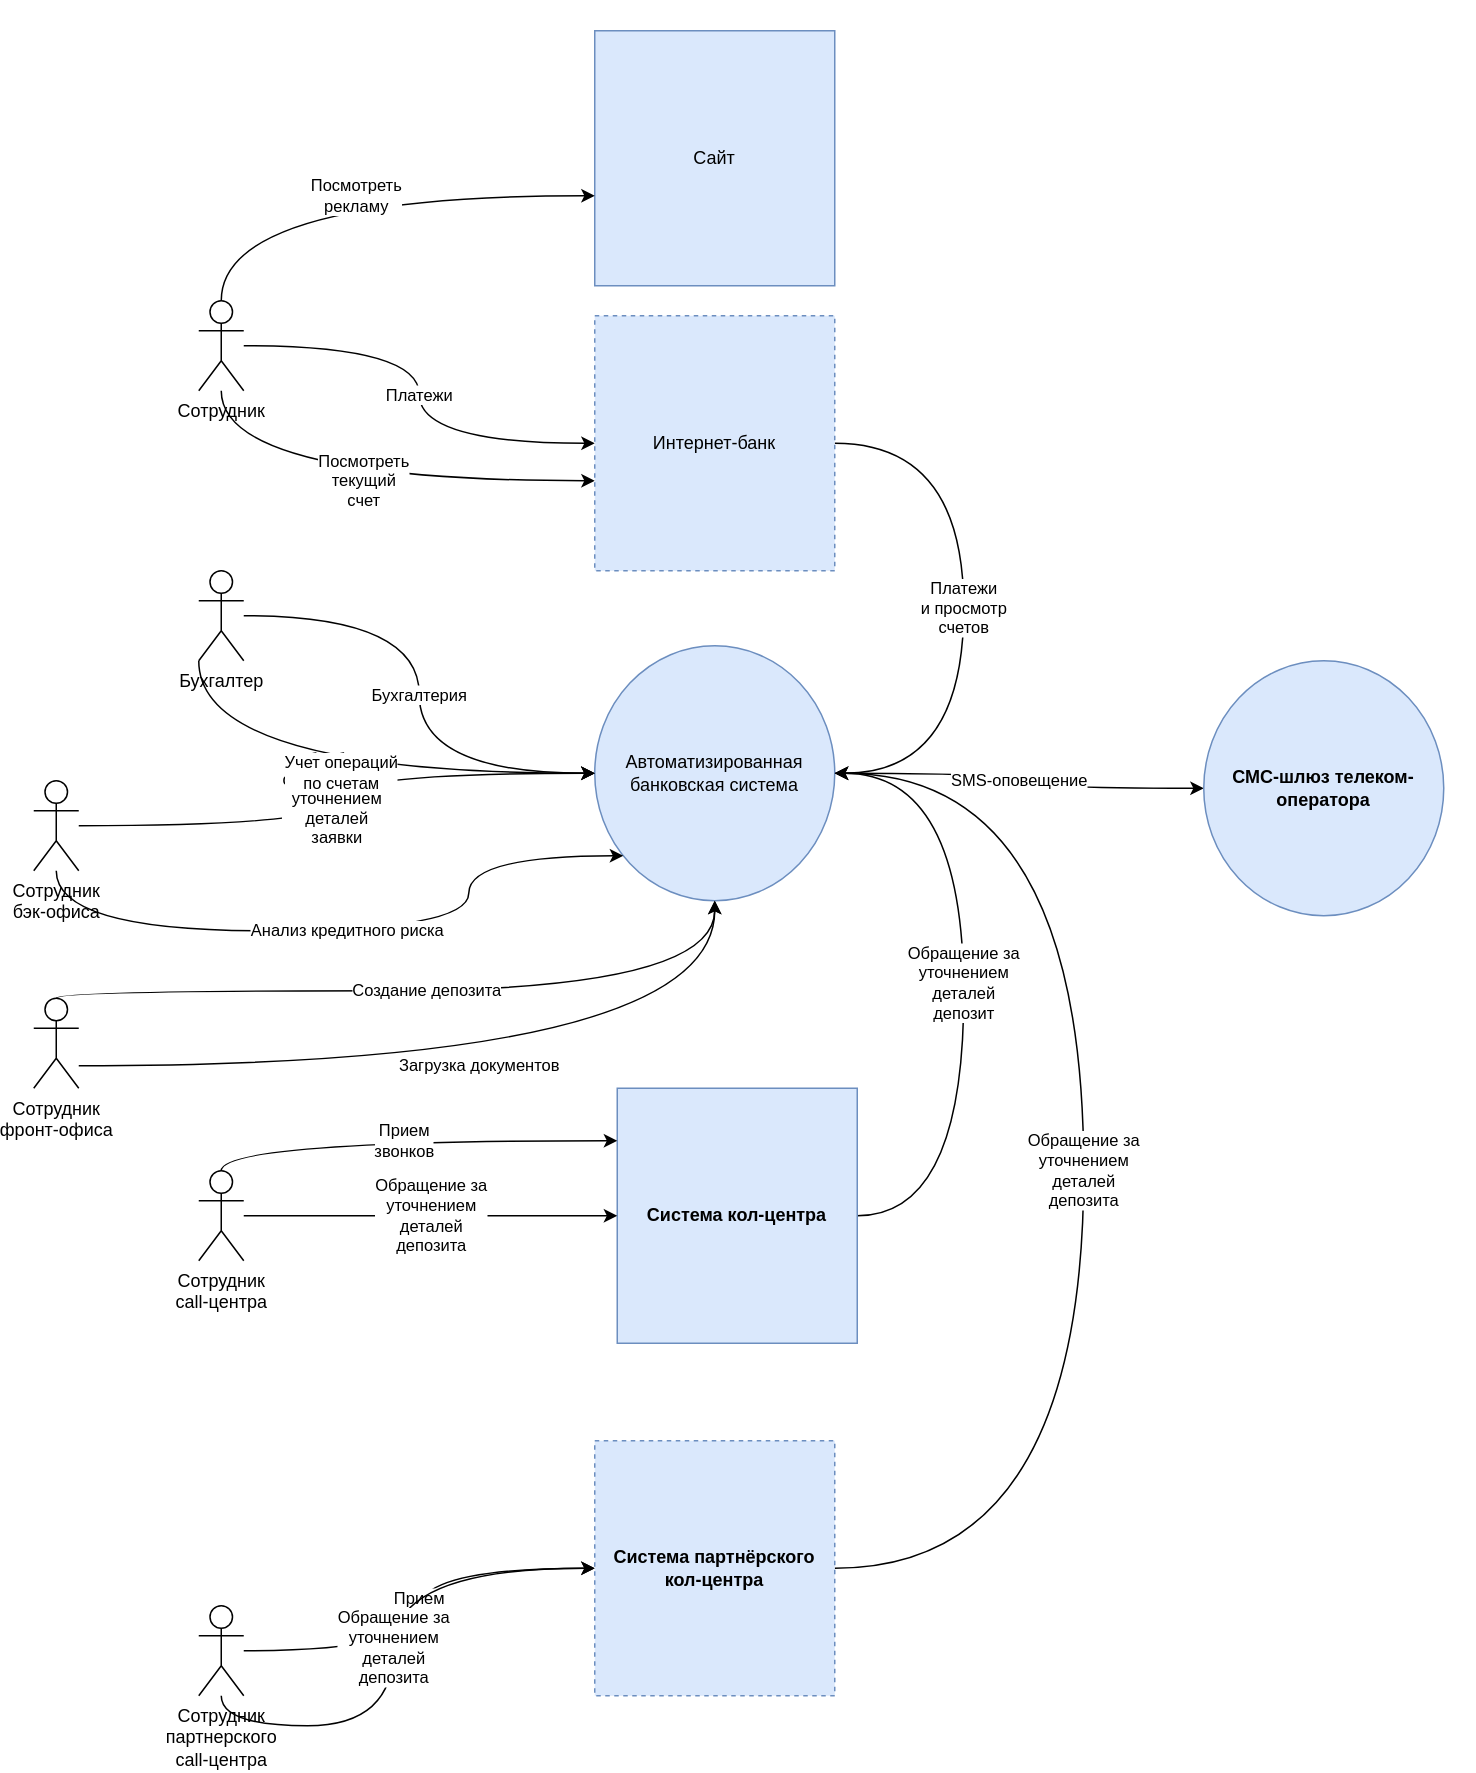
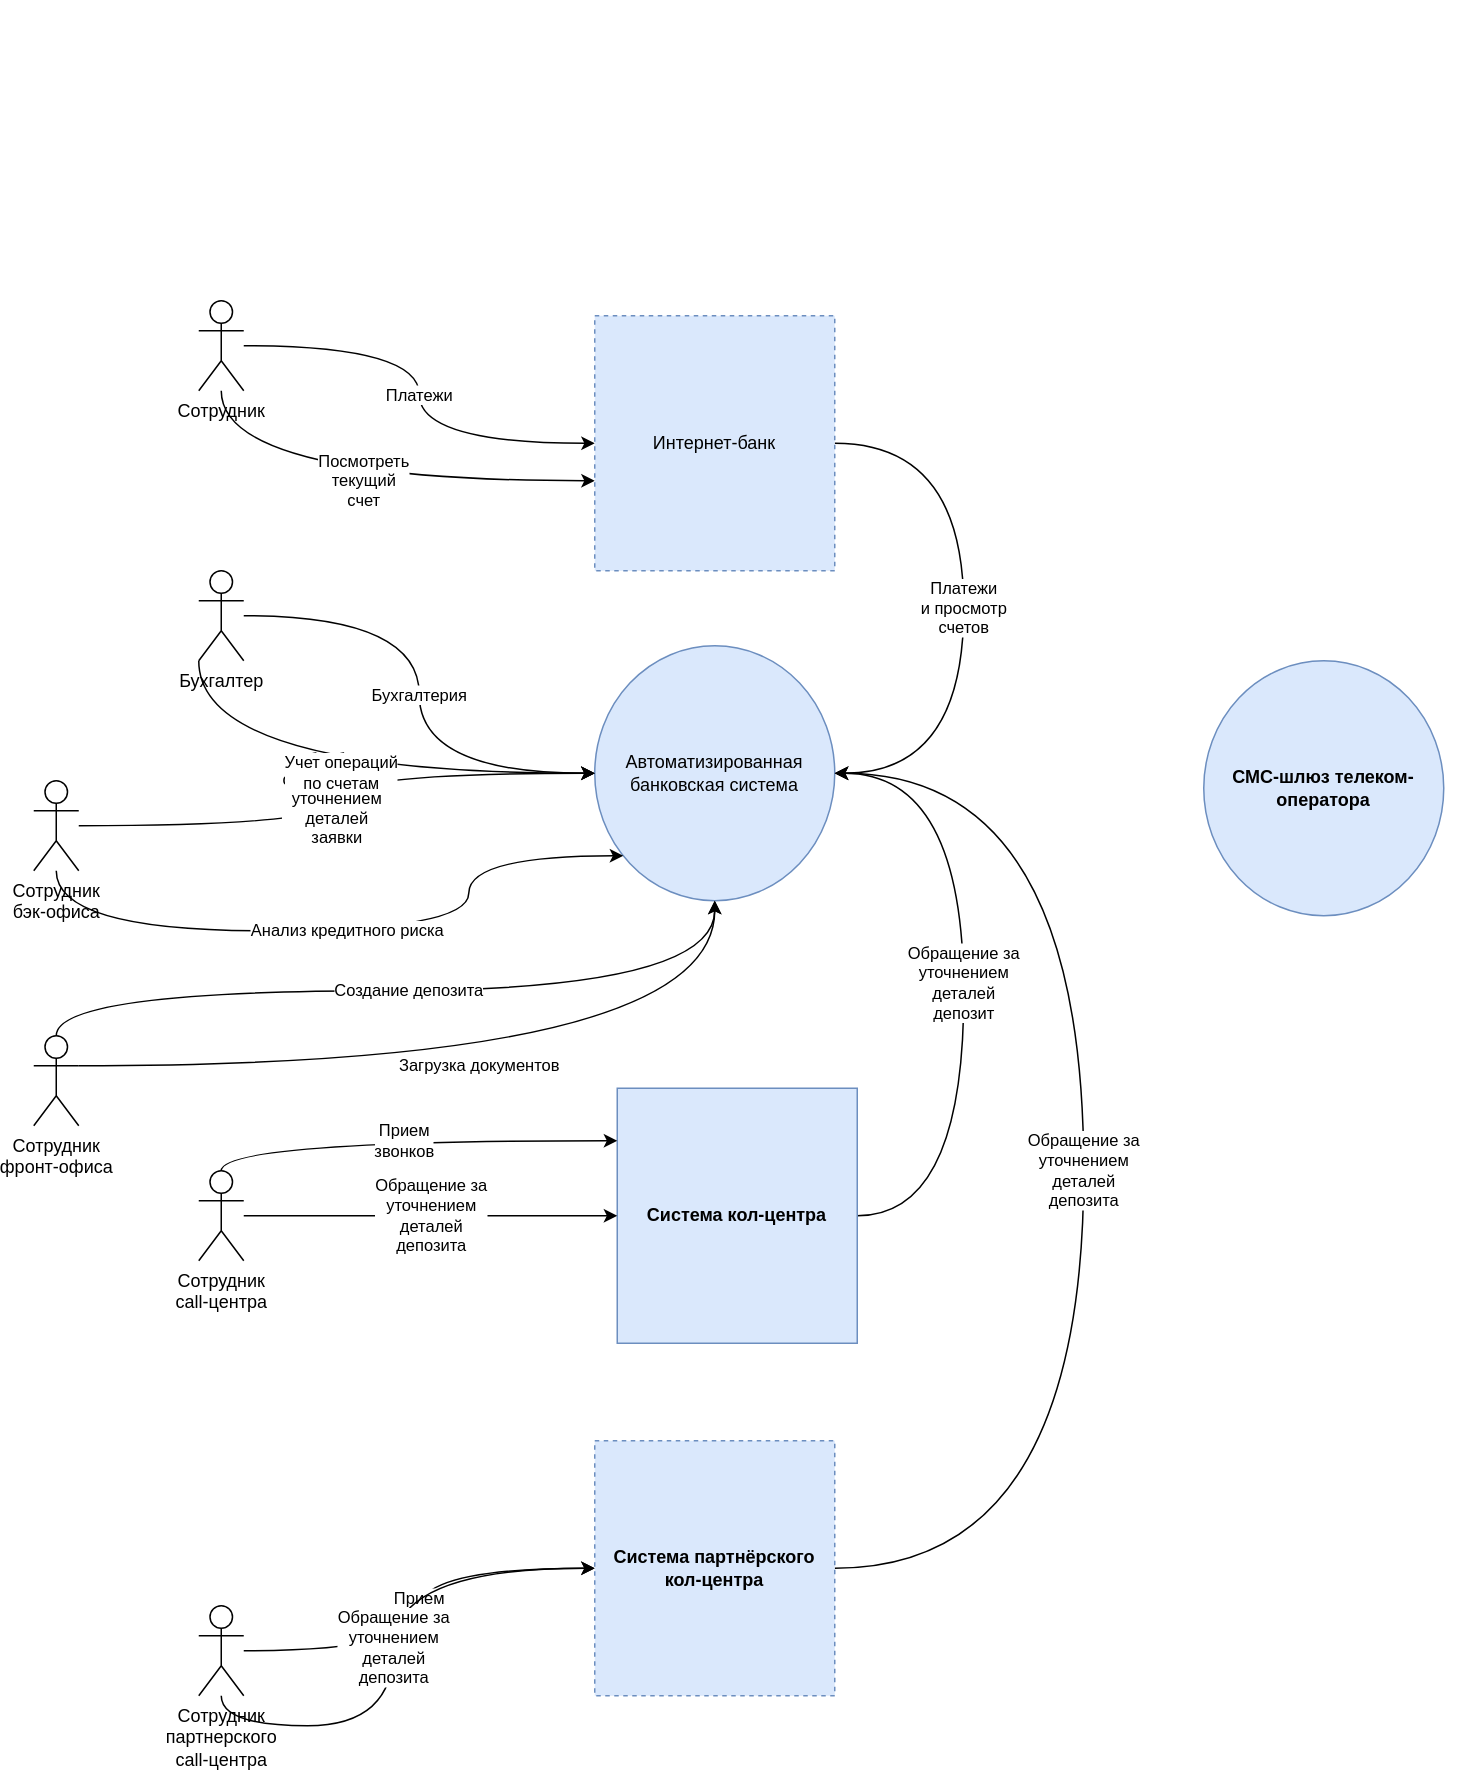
node "Сайт": removed
edge "Сотрудник" -> "Сайт": removed, label "Посмотреть рекламу"
edge "Автоматизированная банковская система" -> "СМС-шлюз телеком-оператора": removed, label "SMS-оповещение"
node "Сотрудник фронт-офиса": moved (56, 1043) -> (56, 1081)
